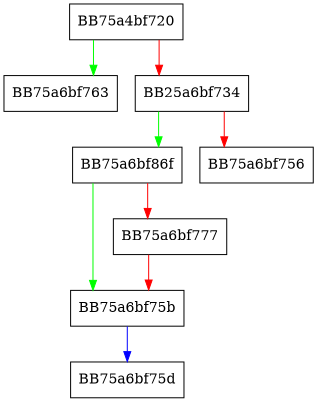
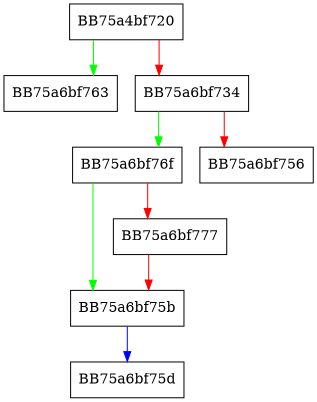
node "BB25a6bf734": label "BB25a6bf734" -> "BB75a6bf734"
node "BB75a6bf86f": label "BB75a6bf86f" -> "BB75a6bf76f"
